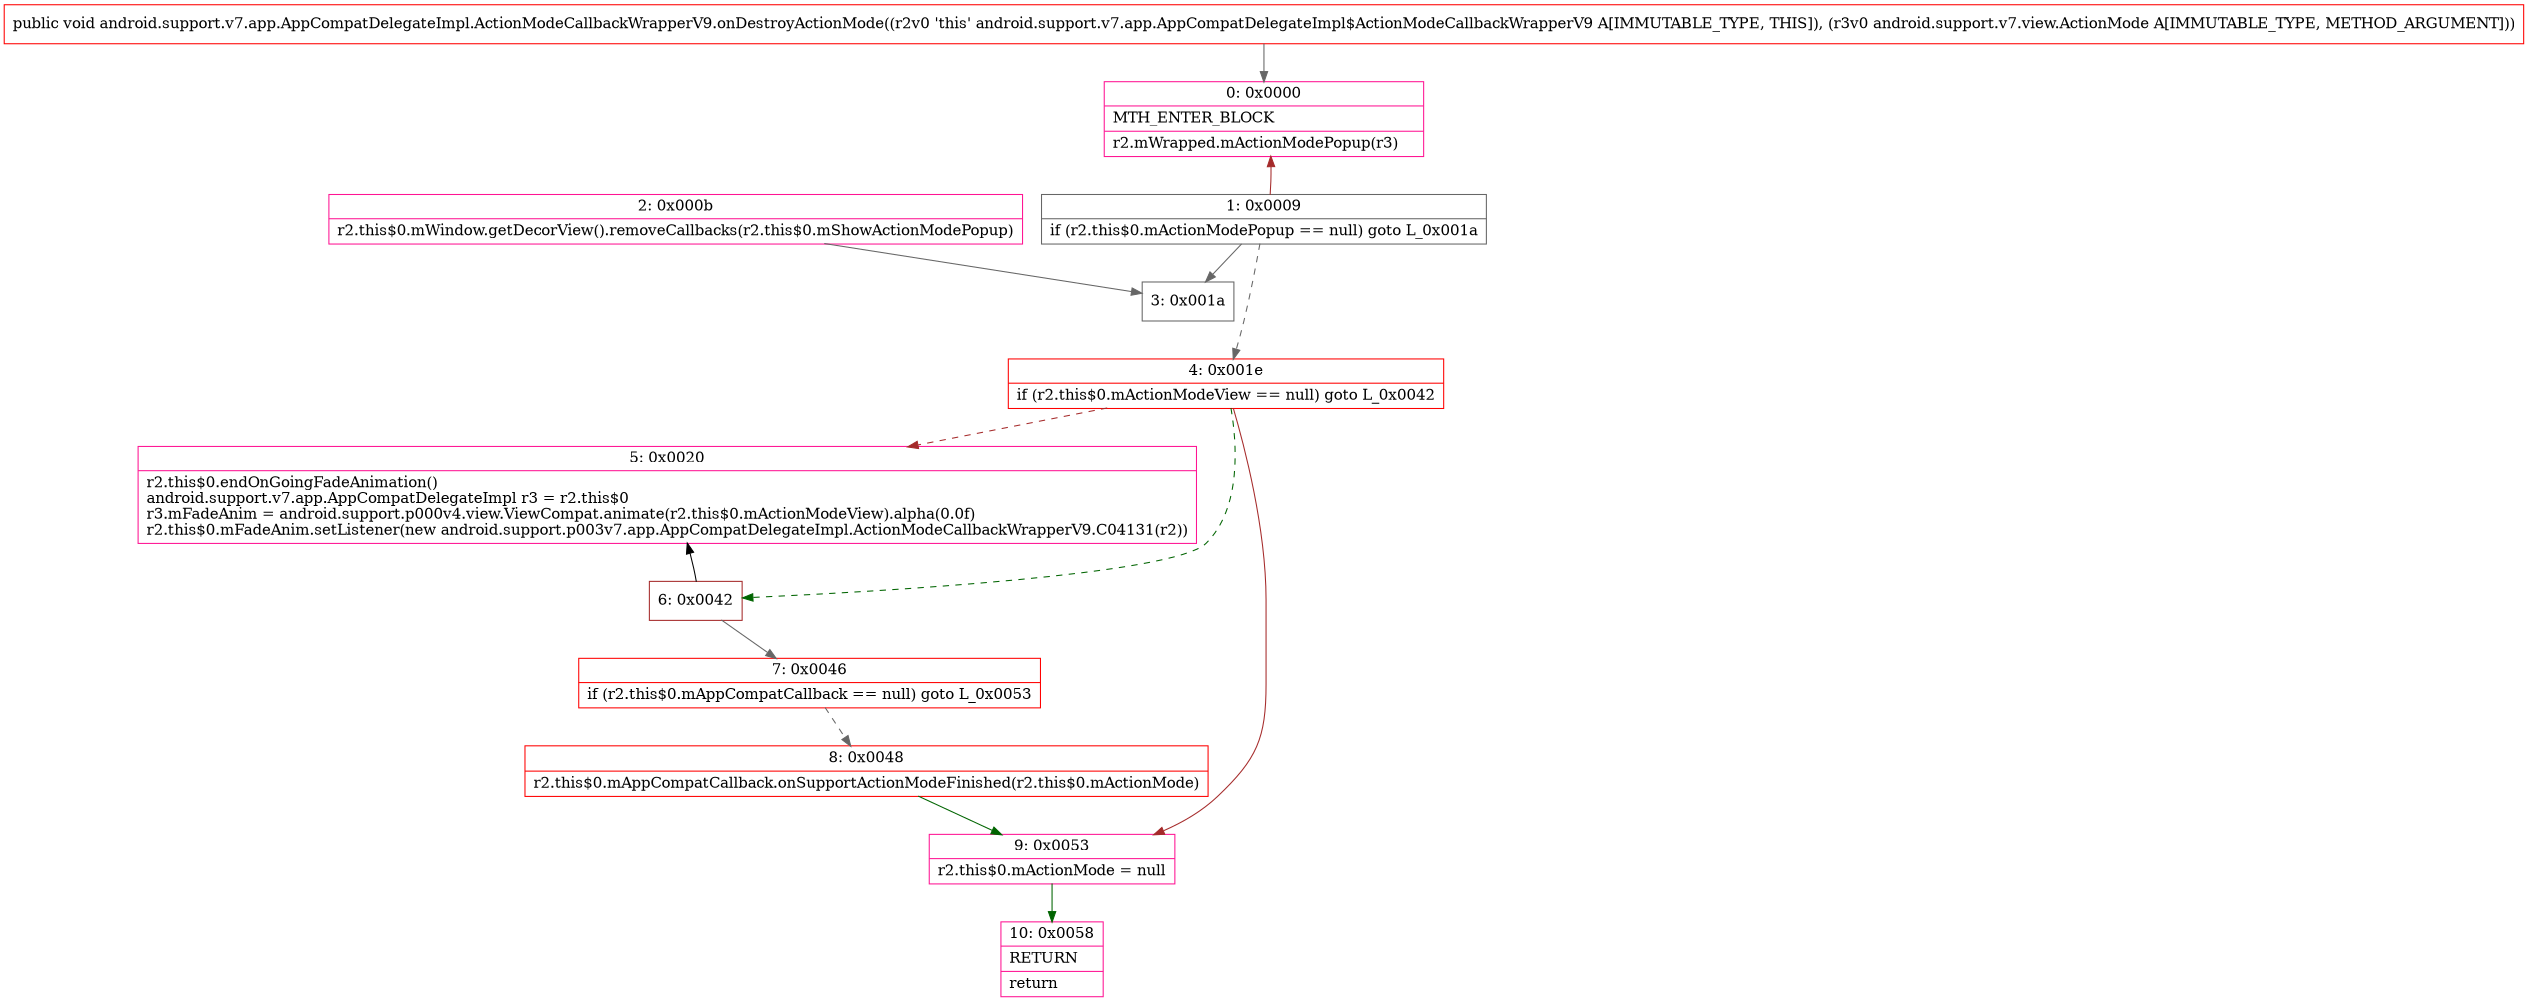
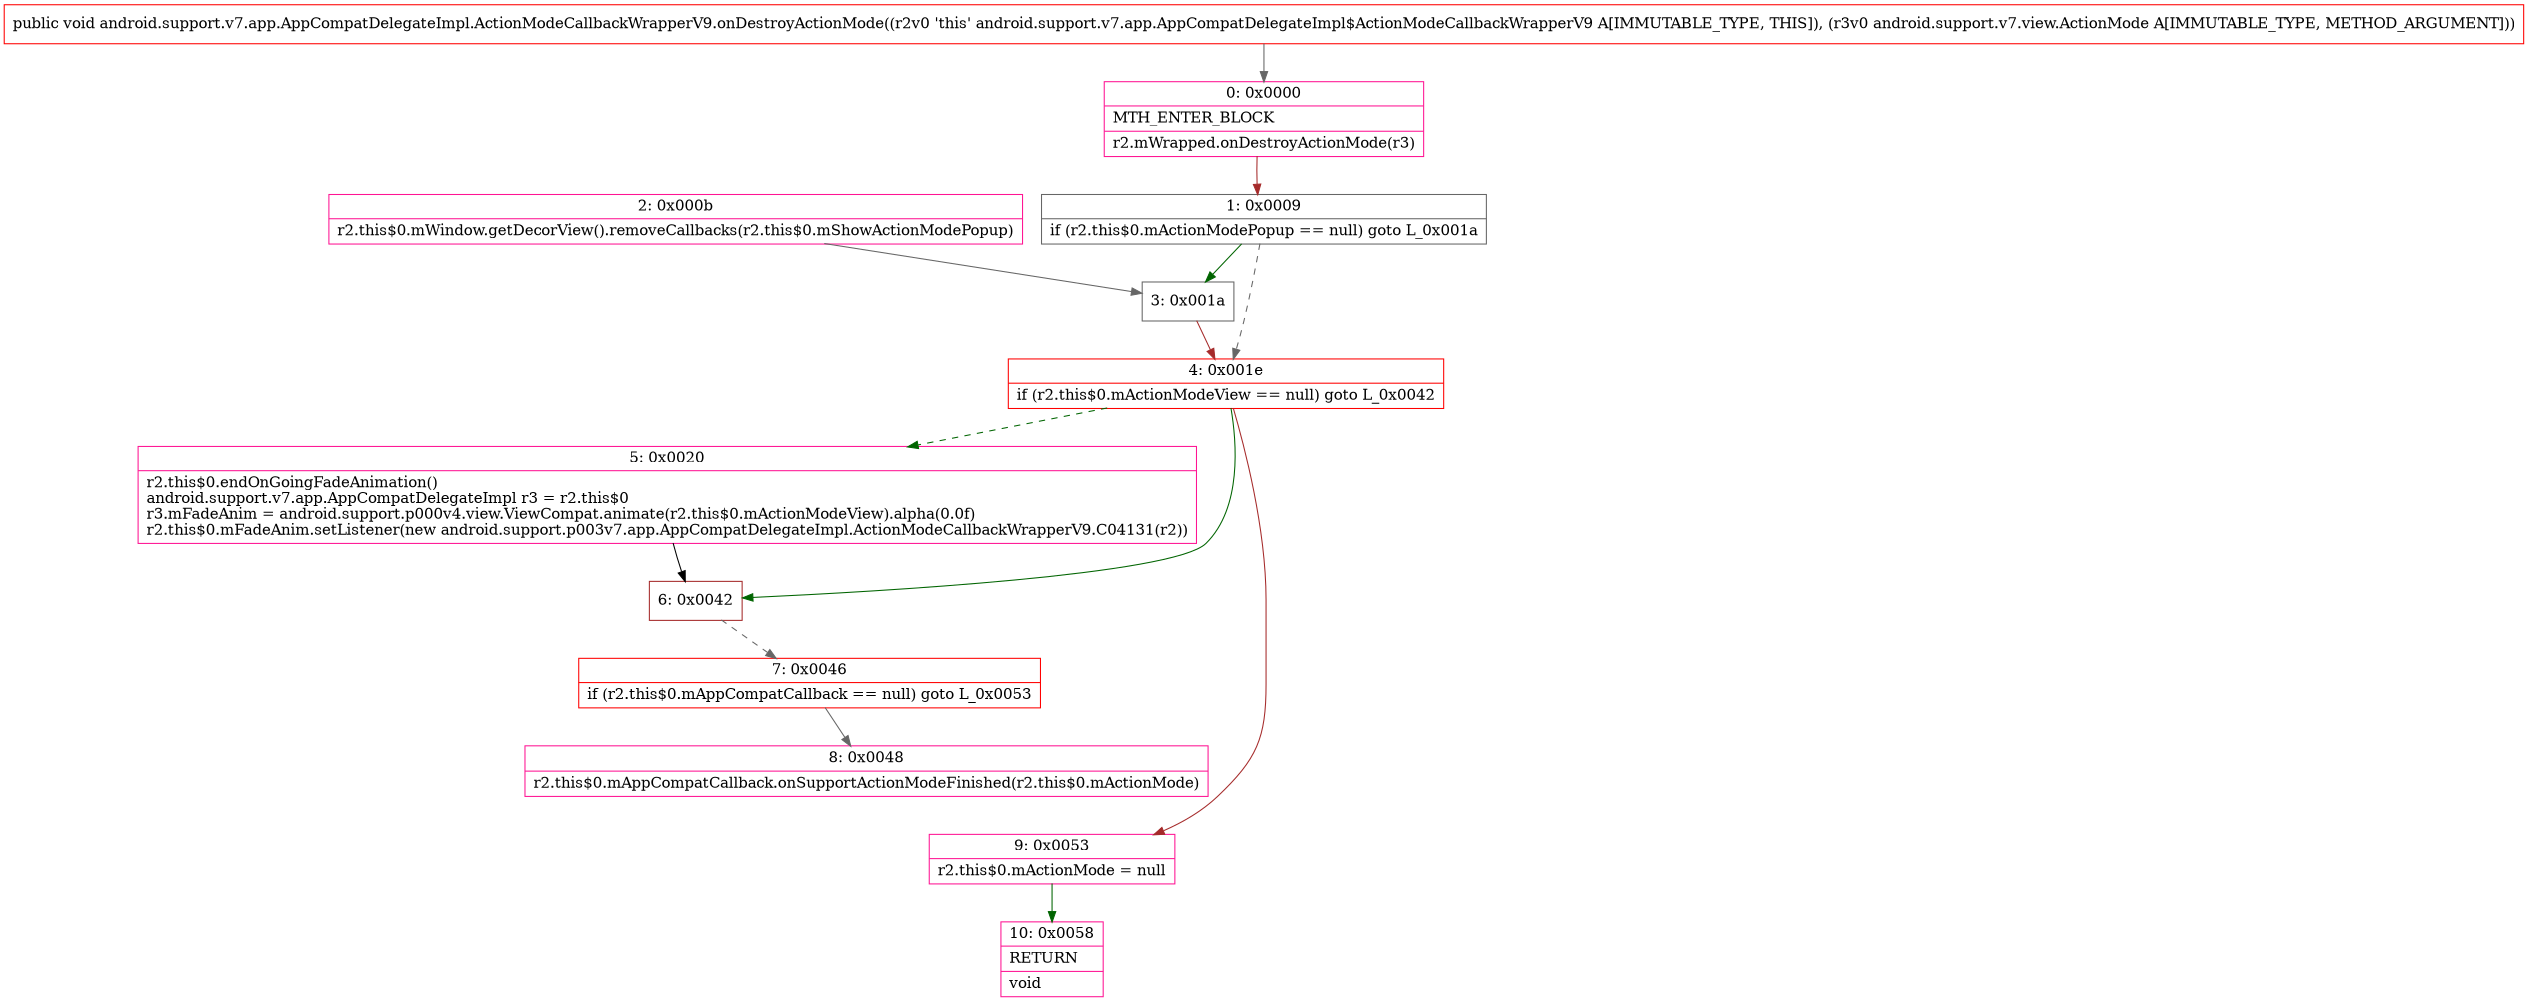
node "0: 0x0000": text "r2.mWrapped.mActionModePopup(r3)" -> "r2.mWrapped.onDestroyActionMode(r3)"
edge "1: 0x0009" -> "0: 0x0000": reversed
edge "1: 0x0009" -> "3: 0x001a": color gray40 -> darkgreen
edge "3: 0x001a" -> "4: 0x001e": added
edge "4: 0x001e" -> "5: 0x0020": color brown -> darkgreen
edge "6: 0x0042" -> "5: 0x0020": reversed
edge "4: 0x001e" -> "6: 0x0042": style dashed -> solid
edge "6: 0x0042" -> "7: 0x0046": style solid -> dashed
edge "7: 0x0046" -> "8: 0x0048": style dashed -> solid
node "8: 0x0048": color red -> deeppink
edge "8: 0x0048" -> "9: 0x0053": removed
node "10: 0x0058": text "return" -> "void"
